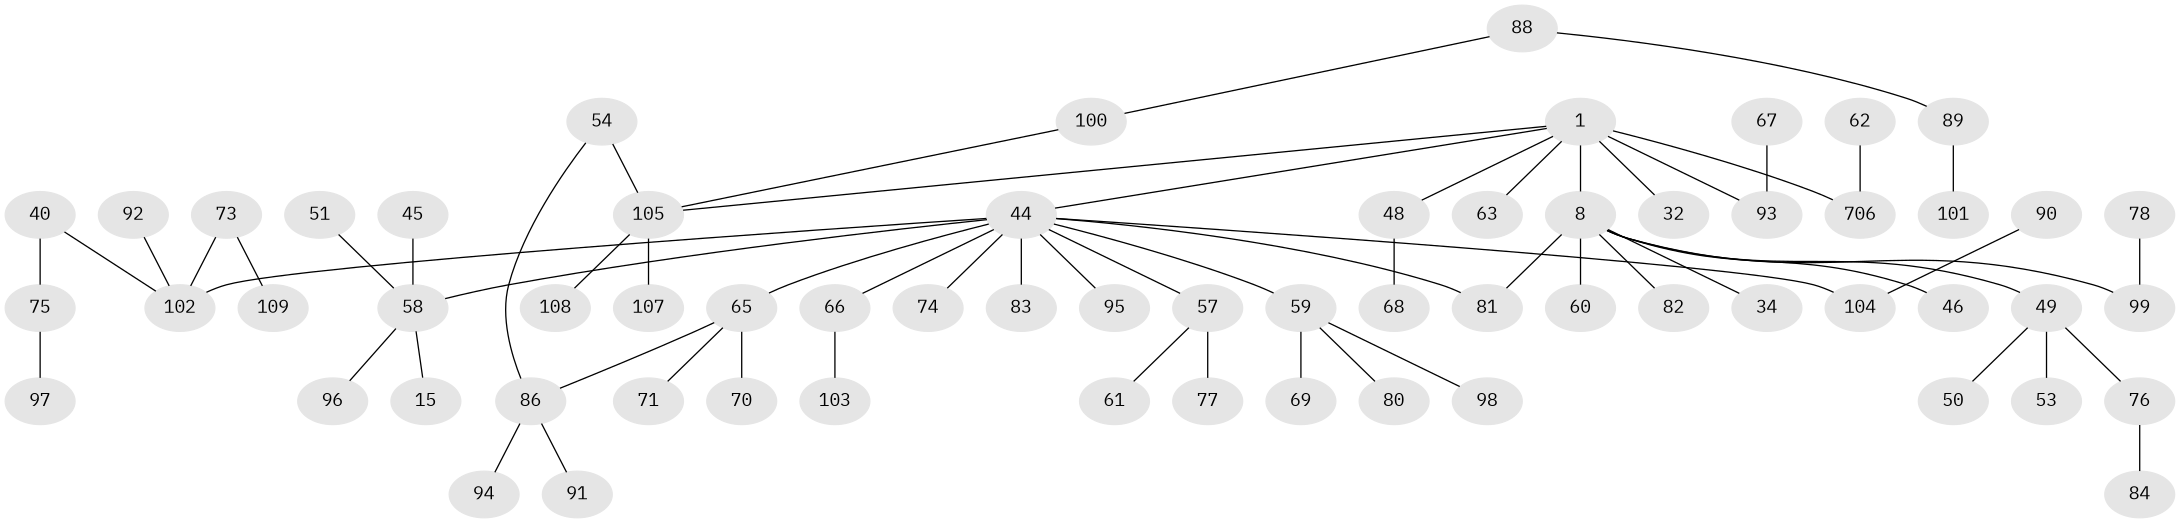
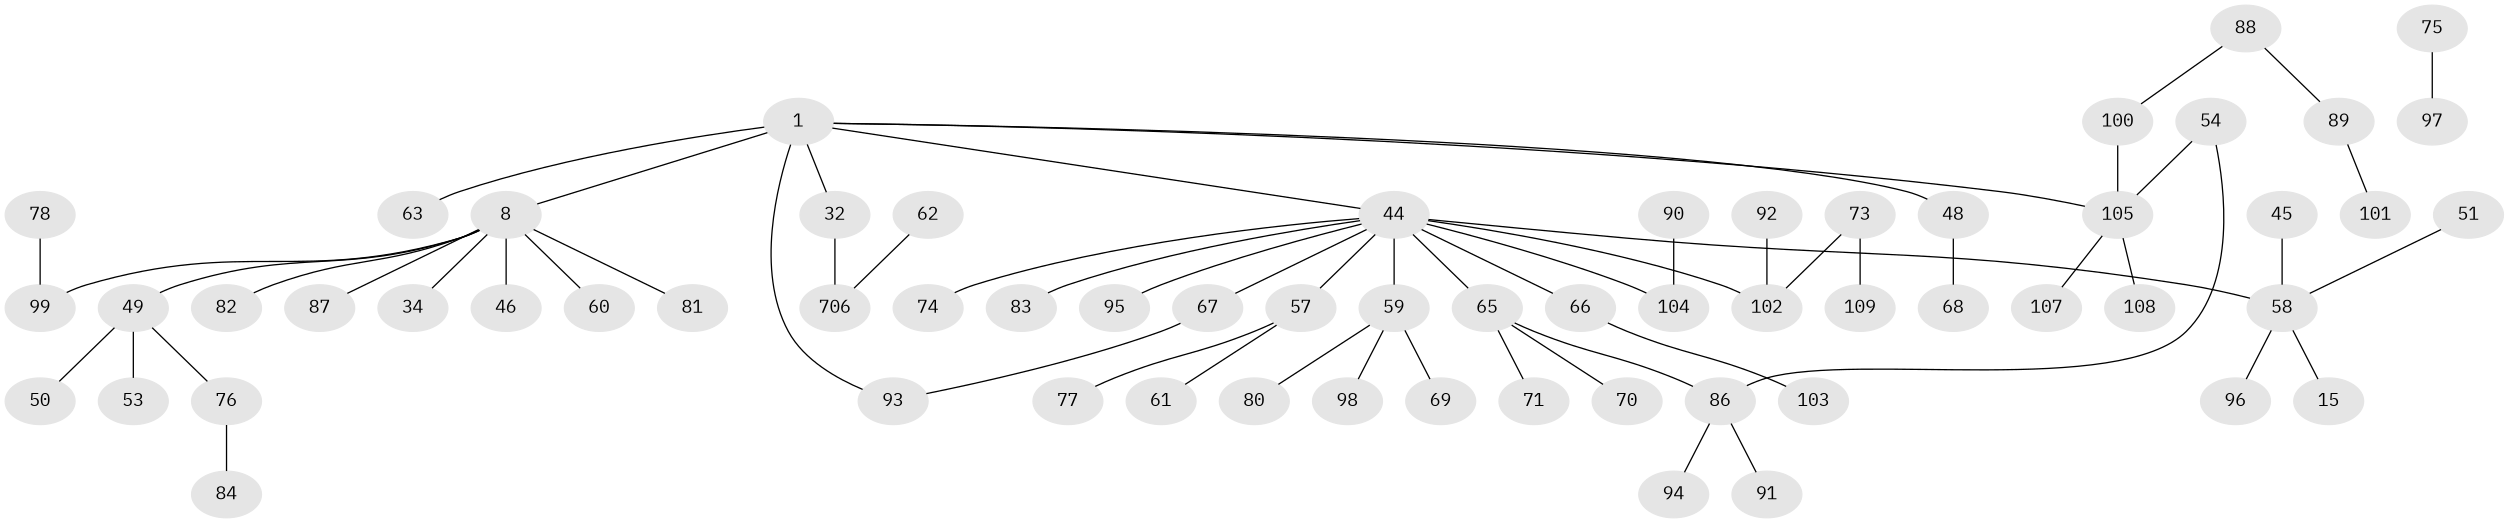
edge "1" -- "706": now "32" -- "706"
node "40": removed
edge "44" -- "81": now "44" -- "67"
node "87": added
